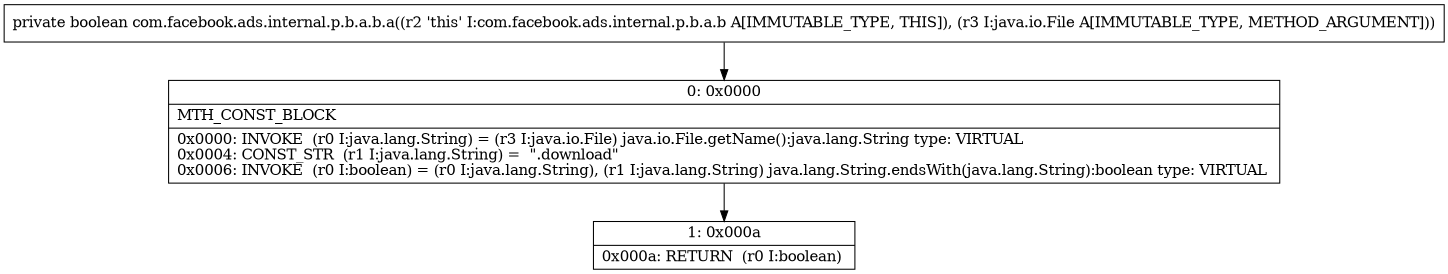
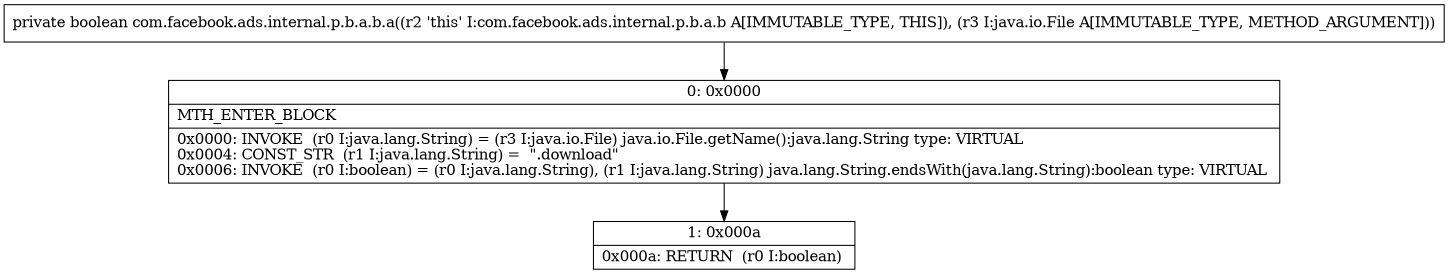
node "0: 0x0000": text "MTH_CONST_BLOCK" -> "MTH_ENTER_BLOCK"
